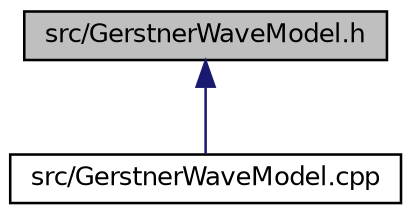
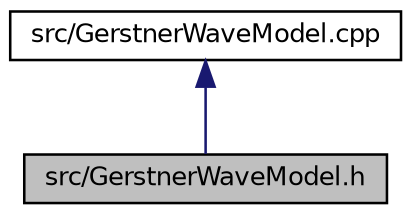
edge "src/GerstnerWaveModel.cpp" -> "src/GerstnerWaveModel.h": reversed
